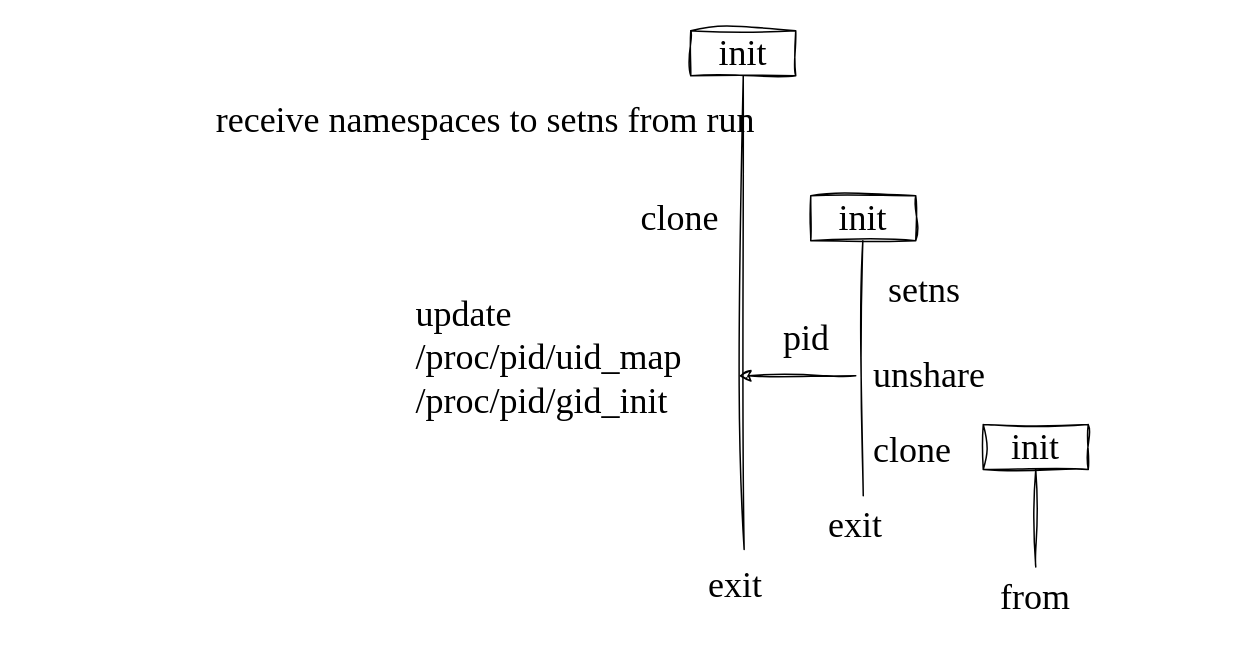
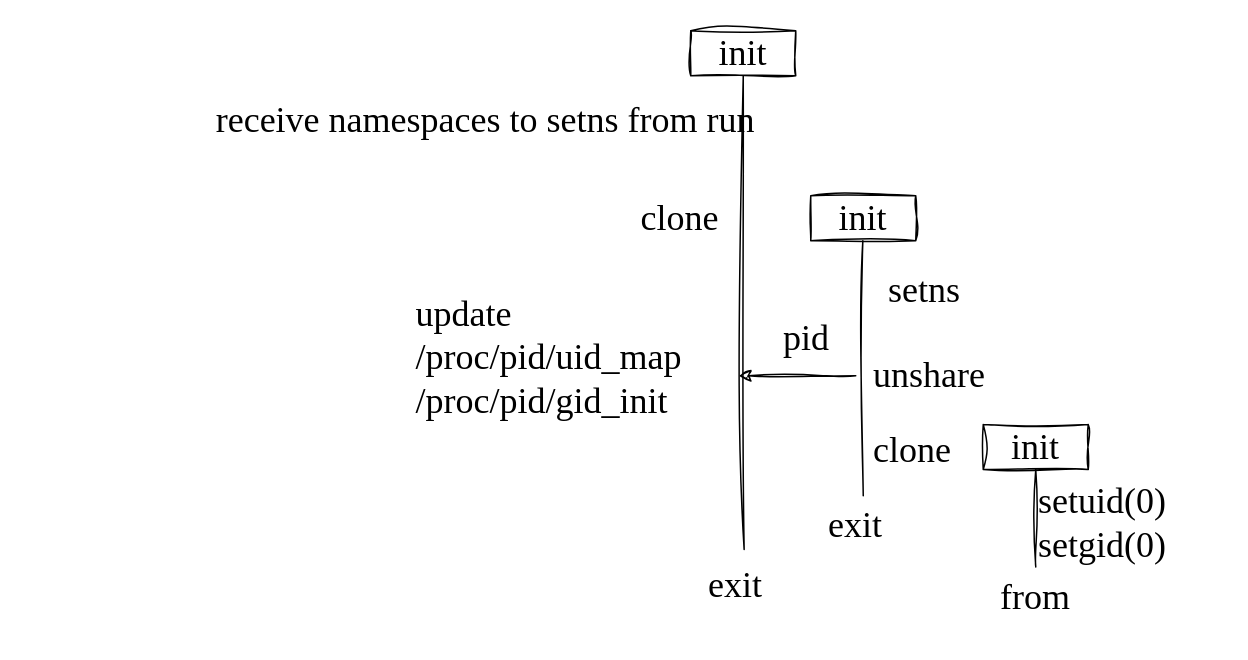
node "setuid(0) setgid(0)": added
